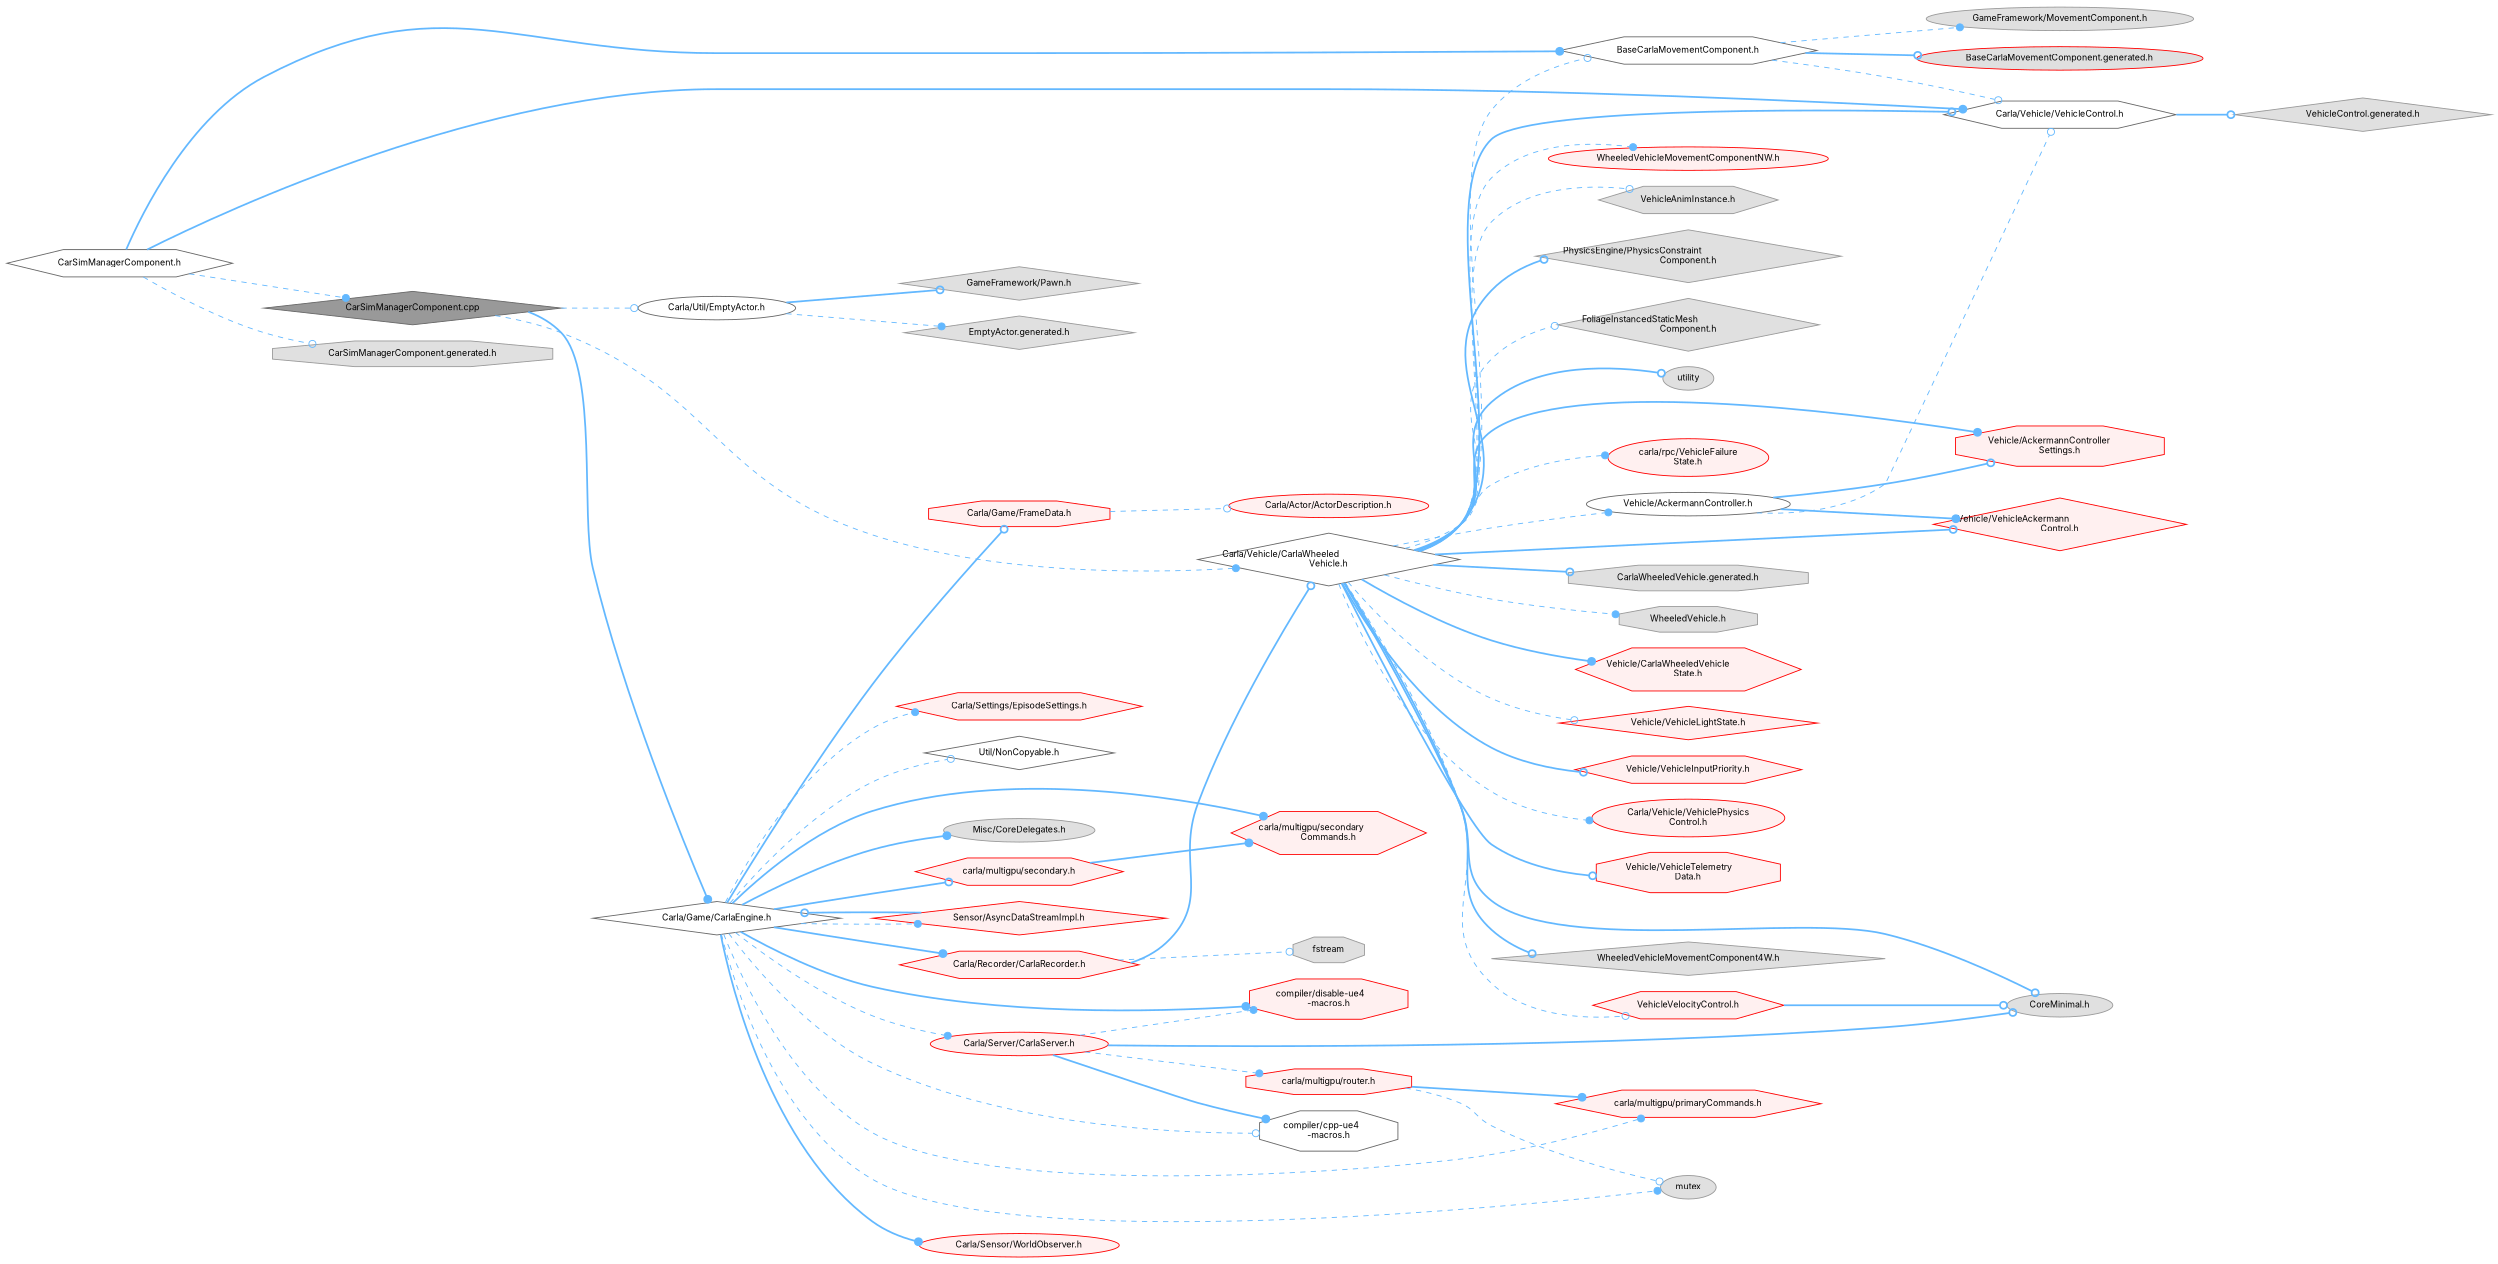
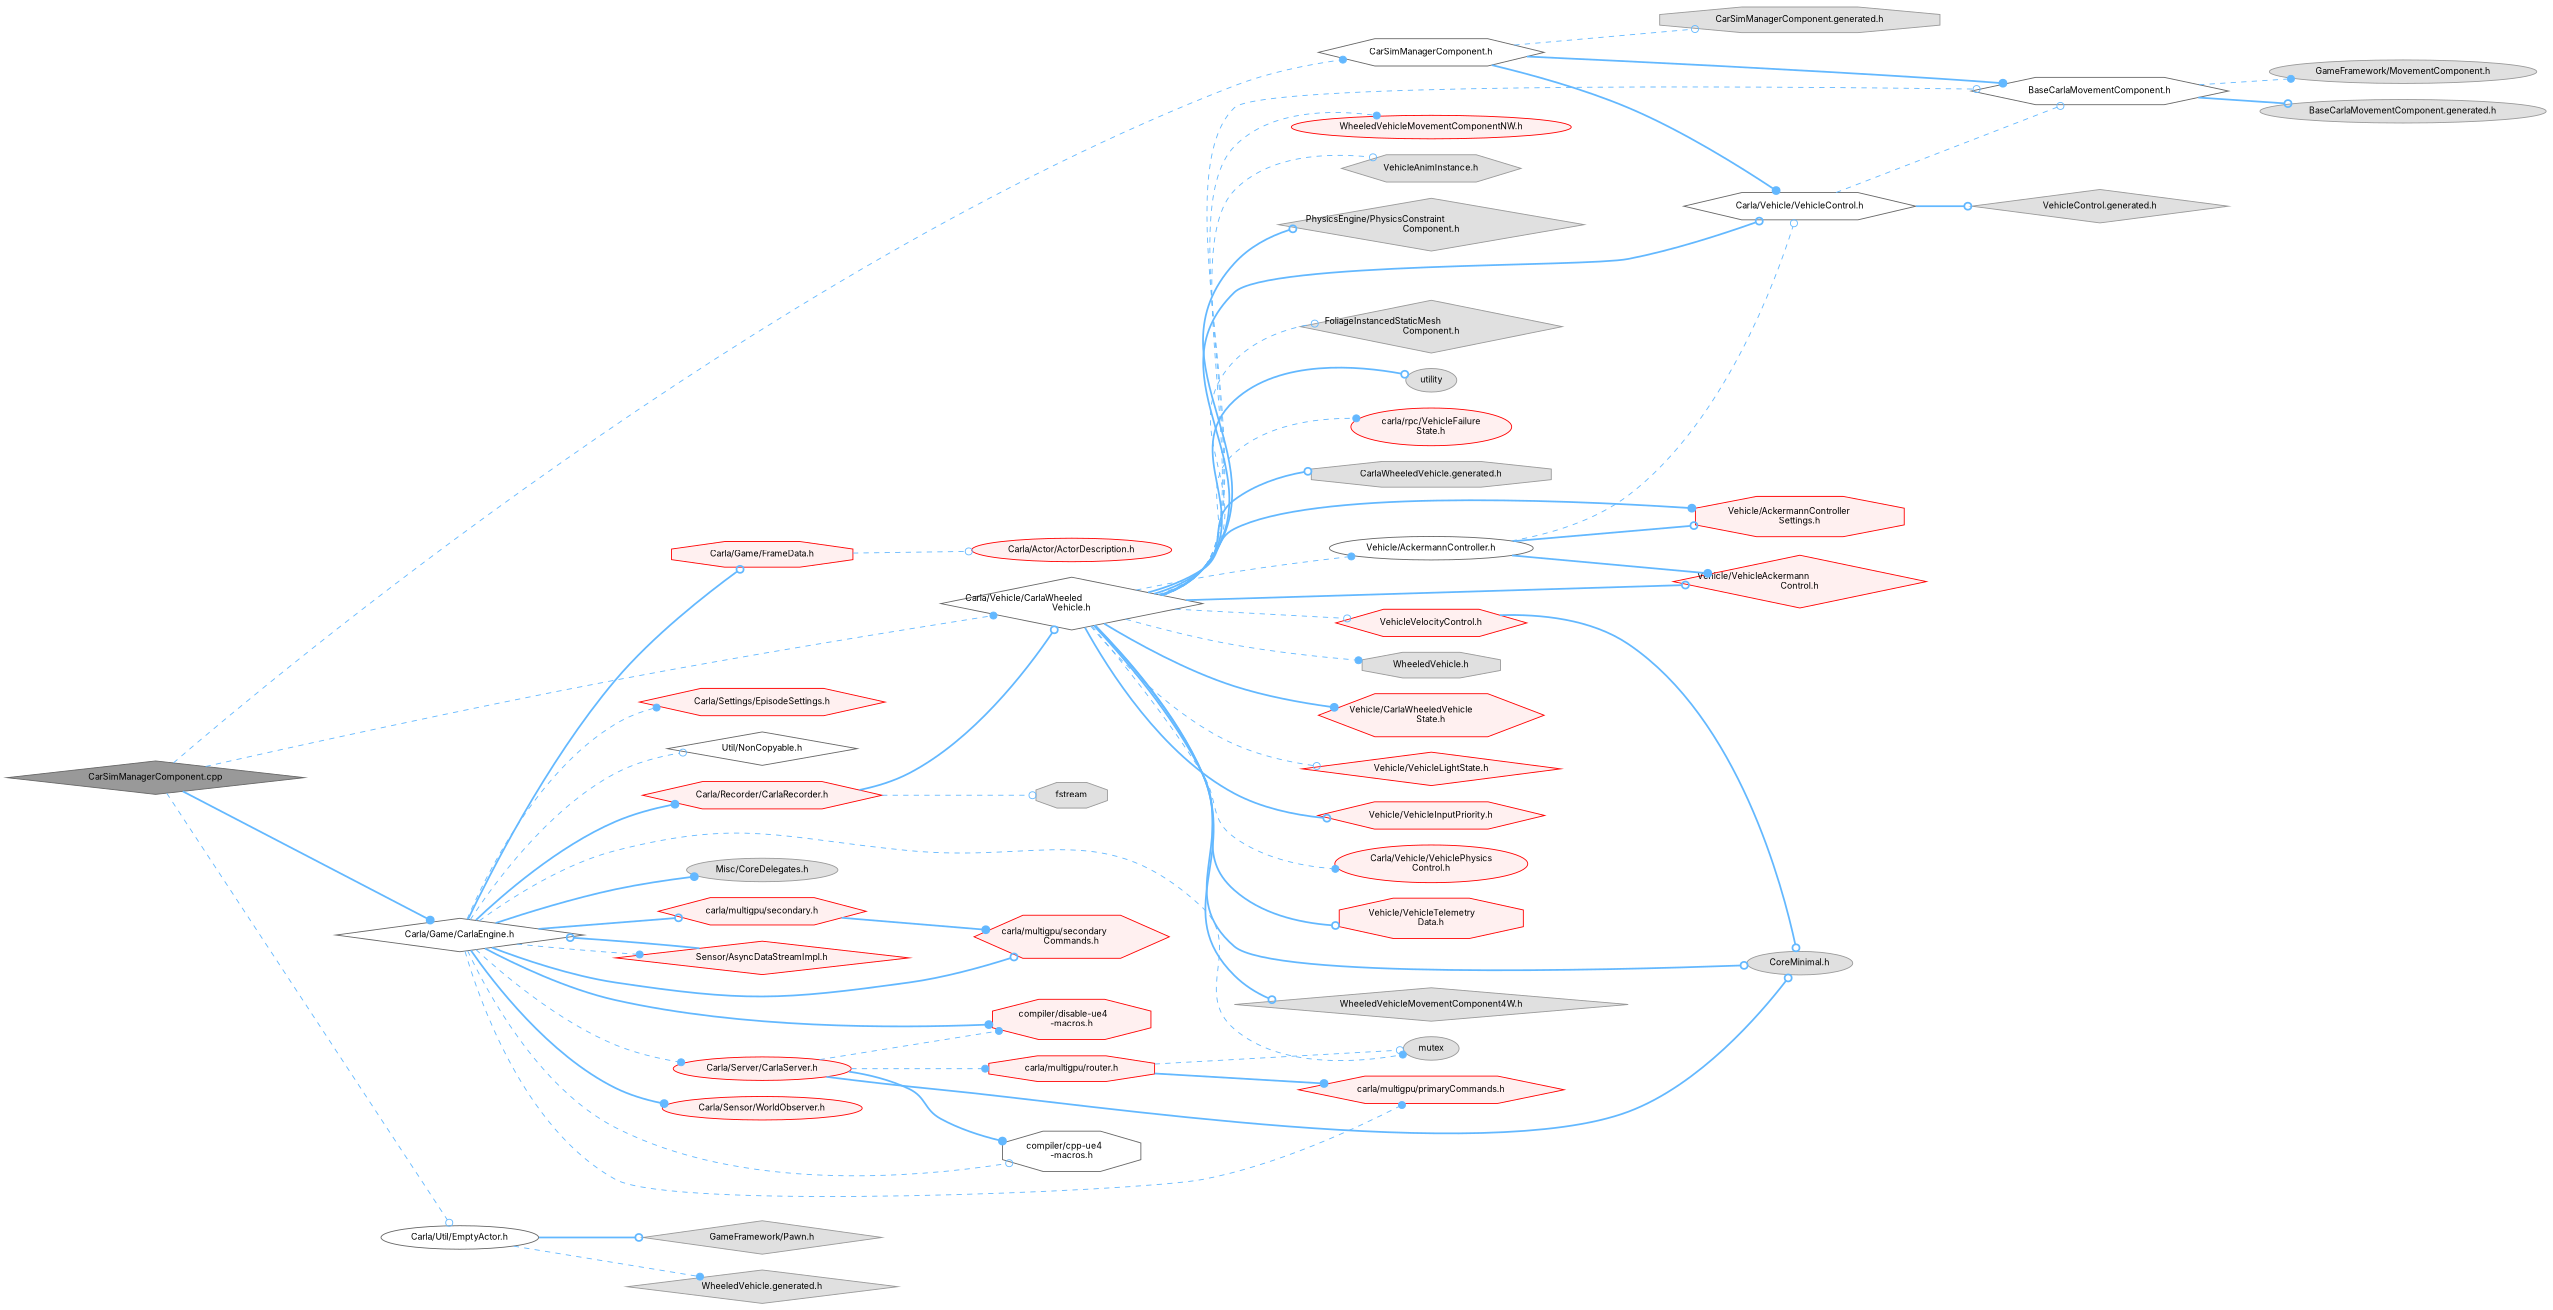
node "BaseCarlaMovementComponent.generated.h": color red -> grey60
edge "BaseCarlaMovementComponent.h" -> "Carla/Vehicle/VehicleControl.h": reversed
edge "CarSimManagerComponent.h" -> "CarSimManagerComponent.cpp": reversed
node "EmptyActor.generated.h": label "EmptyActor.generated.h" -> "WheeledVehicle.generated.h"
edge "Carla/Game/CarlaEngine.h" -> "carla/multigpu/secondary Commands.h": arrowhead dot -> odot
